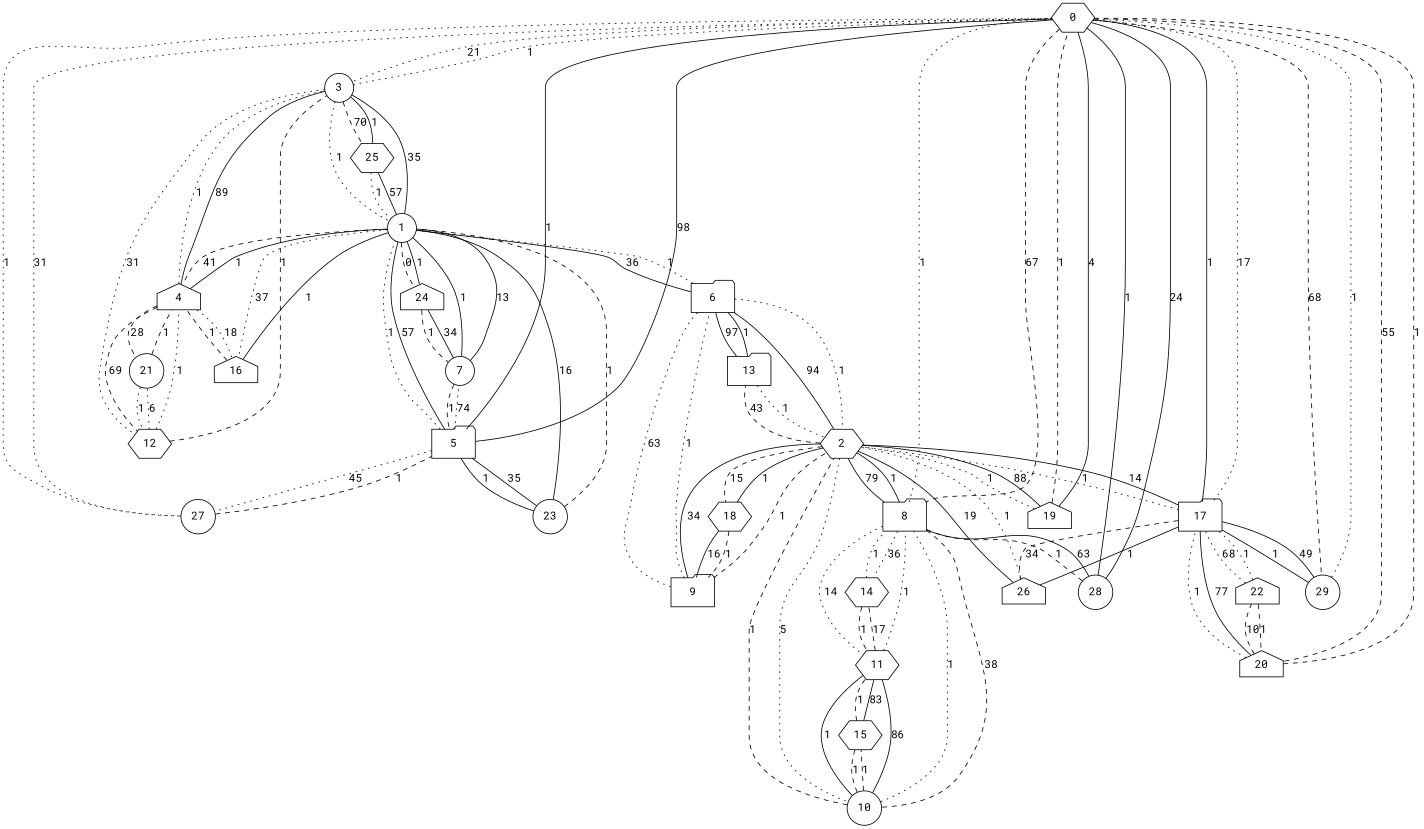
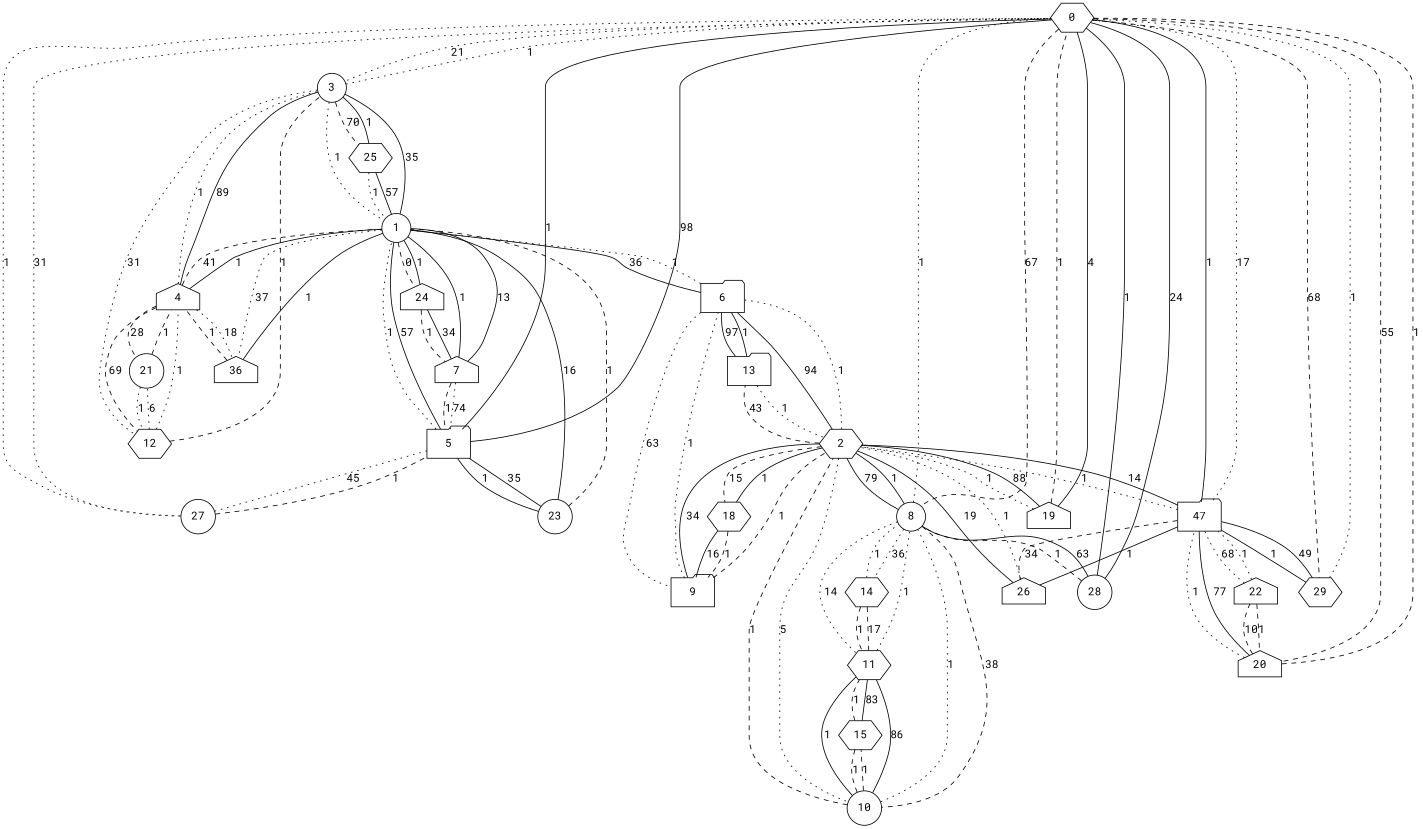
node "16": label "16" -> "36"
node "7": shape circle -> house
node "8": shape folder -> circle
node "17": label "17" -> "47"
node "29": shape circle -> hexagon
